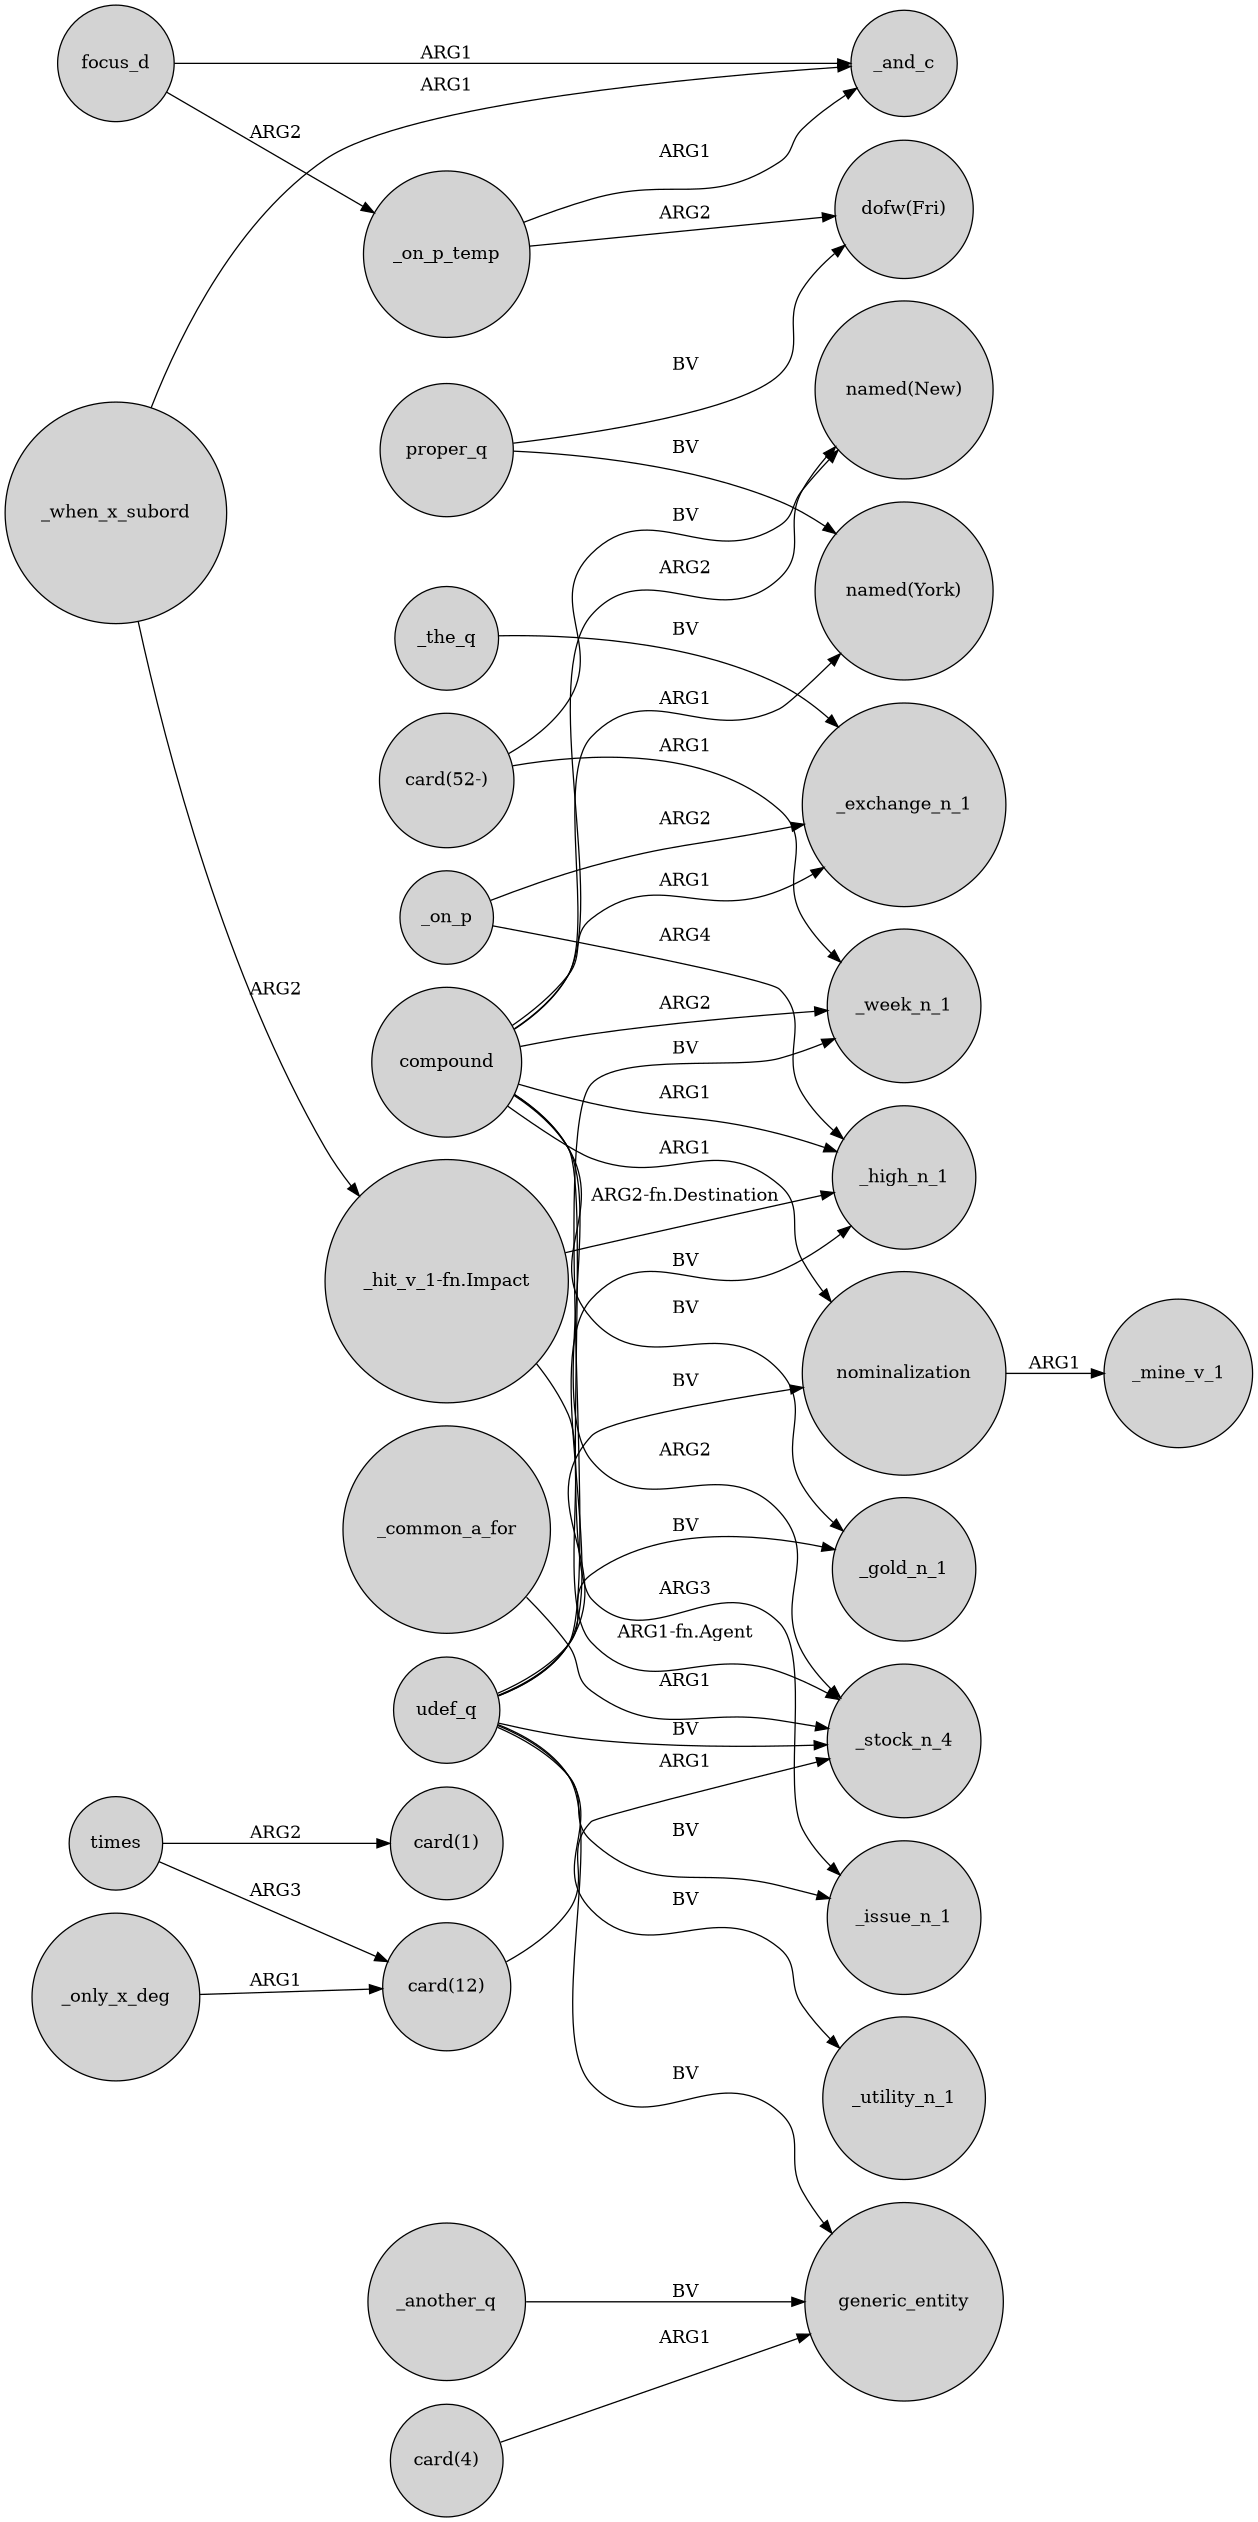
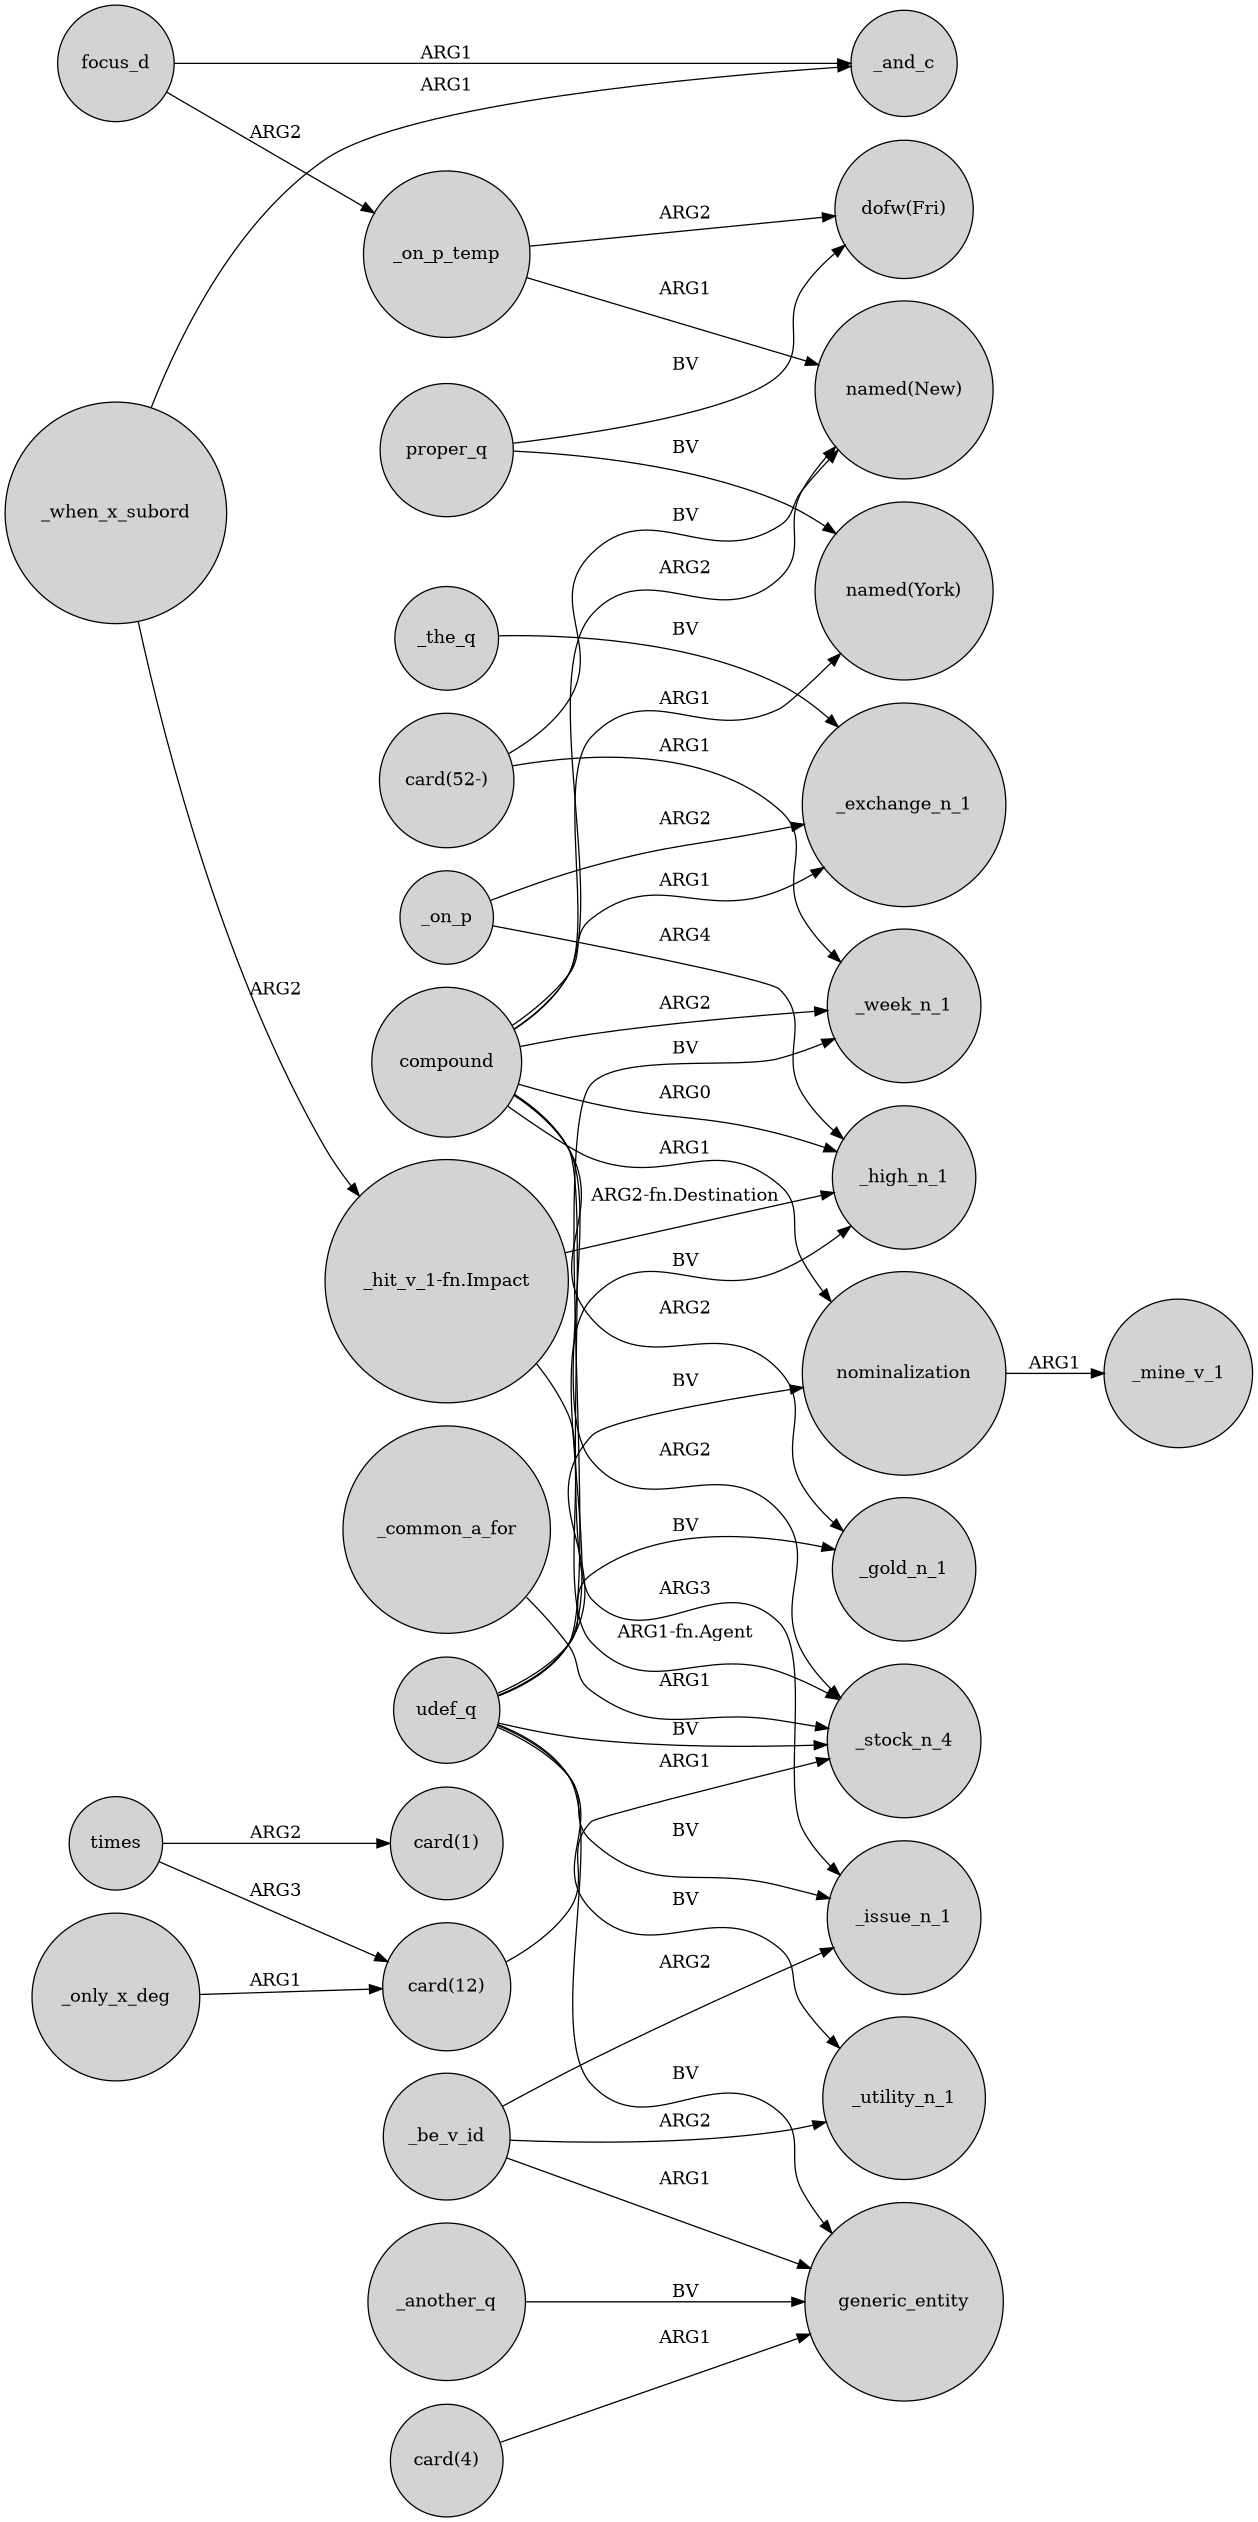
edge "_on_p_temp" -> "_and_c": now "_on_p_temp" -> "named(New)"
edge "compound" -> "_high_n_1": label "ARG1" -> "ARG0"
edge "compound" -> "_gold_n_1": label "BV" -> "ARG2"
node "_be_v_id": added
